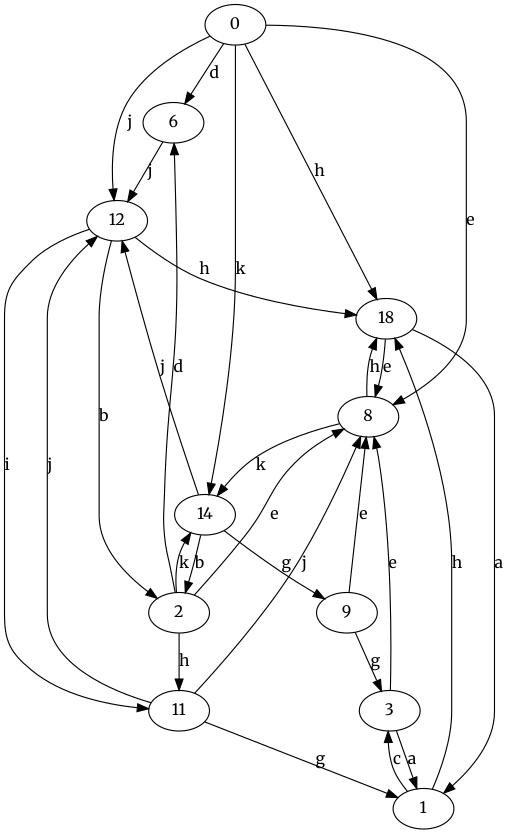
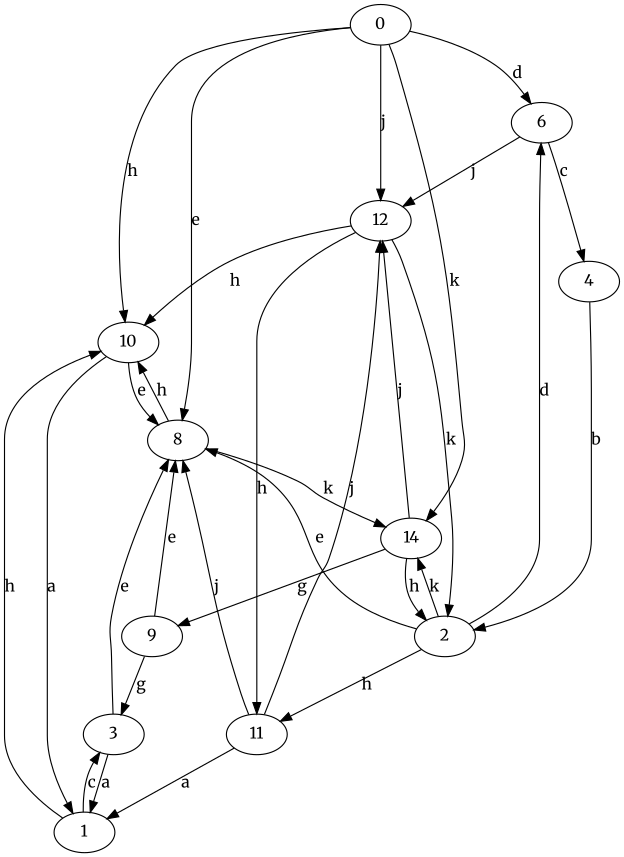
node "4": added
node "18": label "18" -> "10"
edge "12" -> "2": label "b" -> "k"
edge "12" -> "11": label "i" -> "h"
edge "14" -> "2": label "b" -> "h"
edge "11" -> "1": label "g" -> "a"
